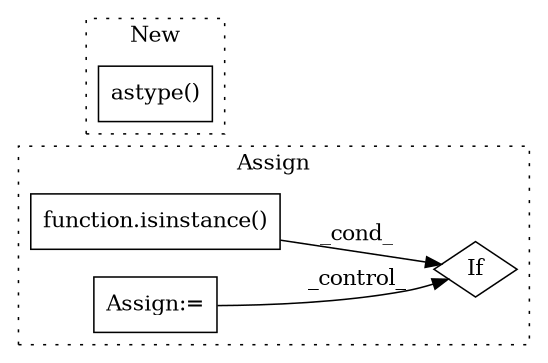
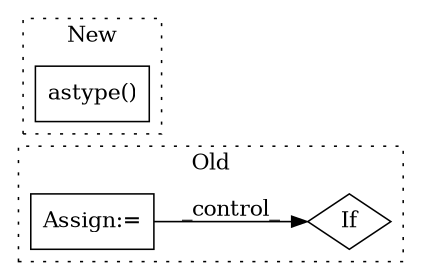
cluster "Assign": label "Assign" -> "Old"
node "function.isinstance()": removed
